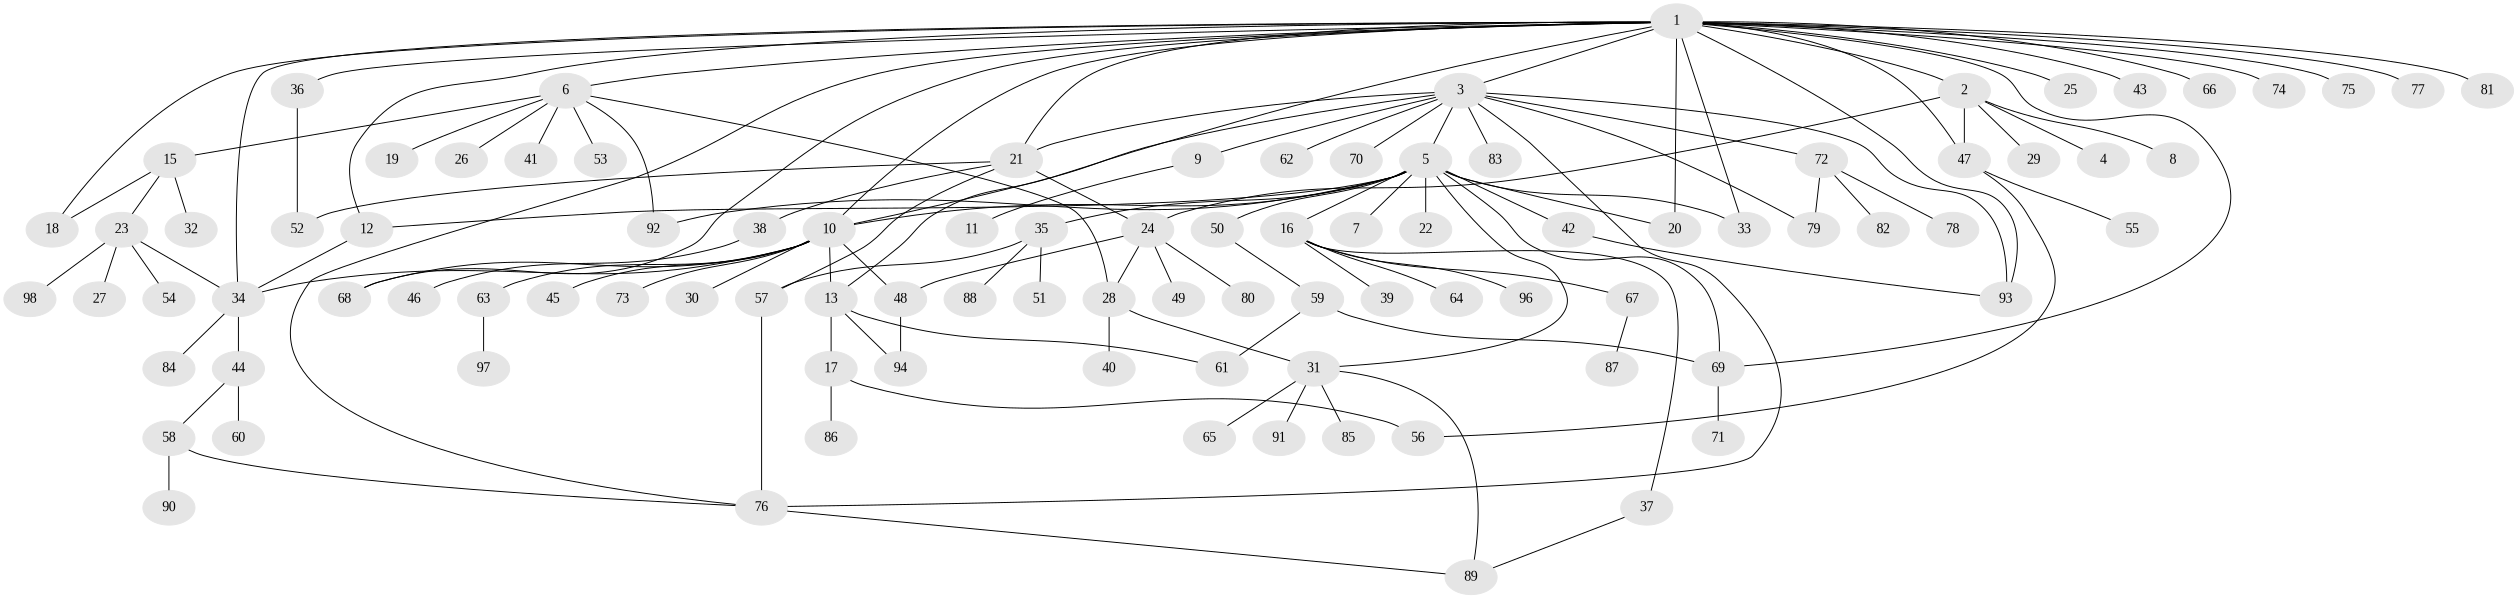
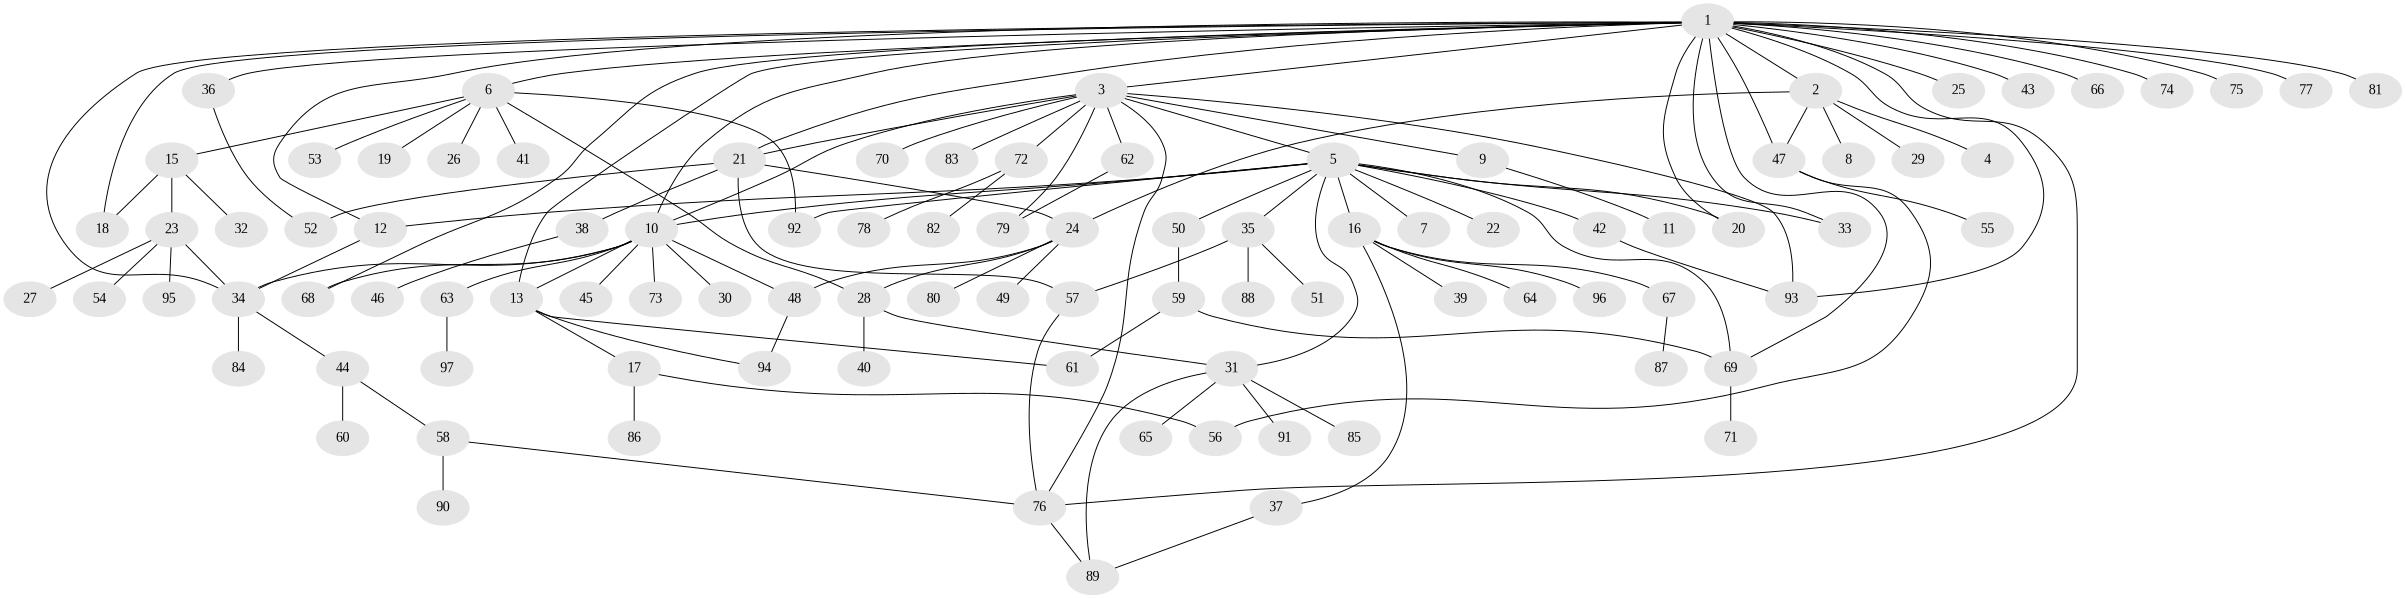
edge "72" -- "79": now "62" -- "79"
node "98": label "98" -> "95"
